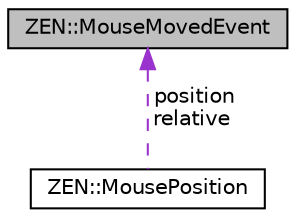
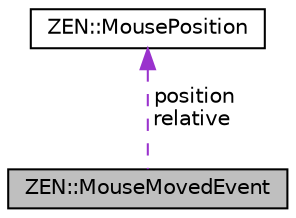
edge "ZEN::MousePosition" -> "ZEN::MouseMovedEvent": reversed
